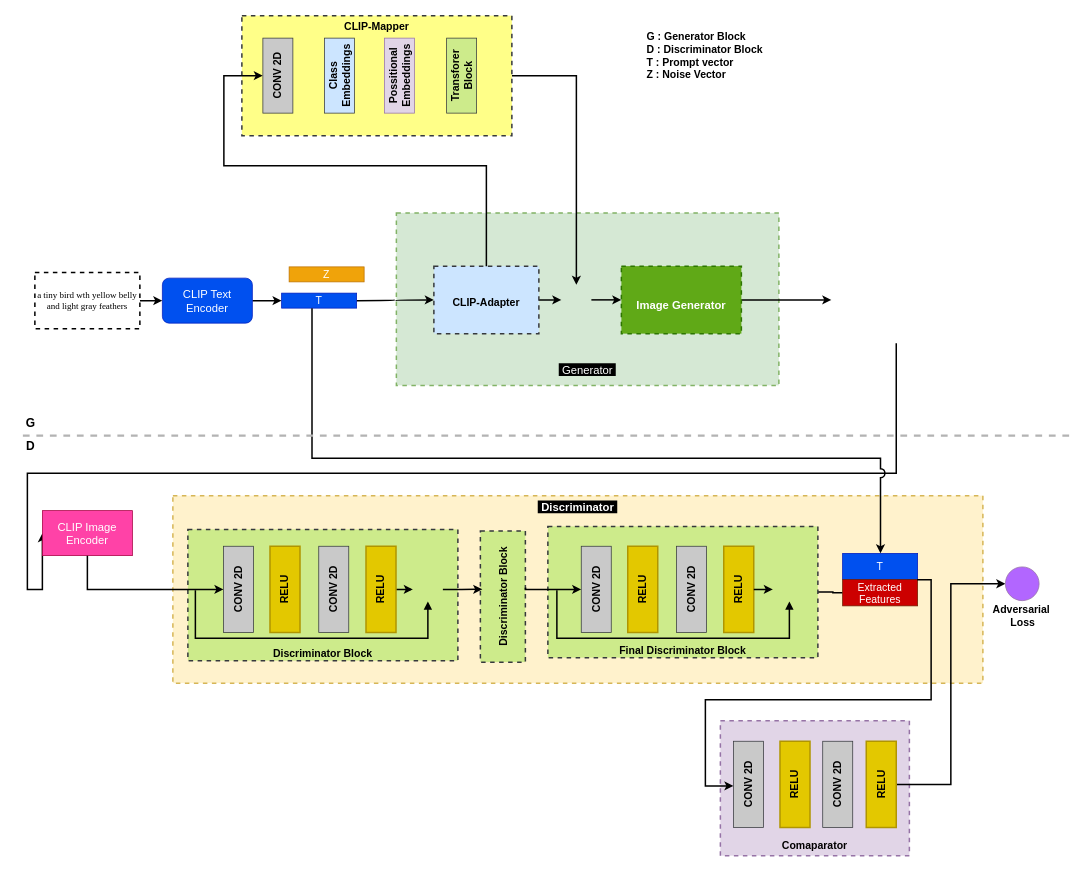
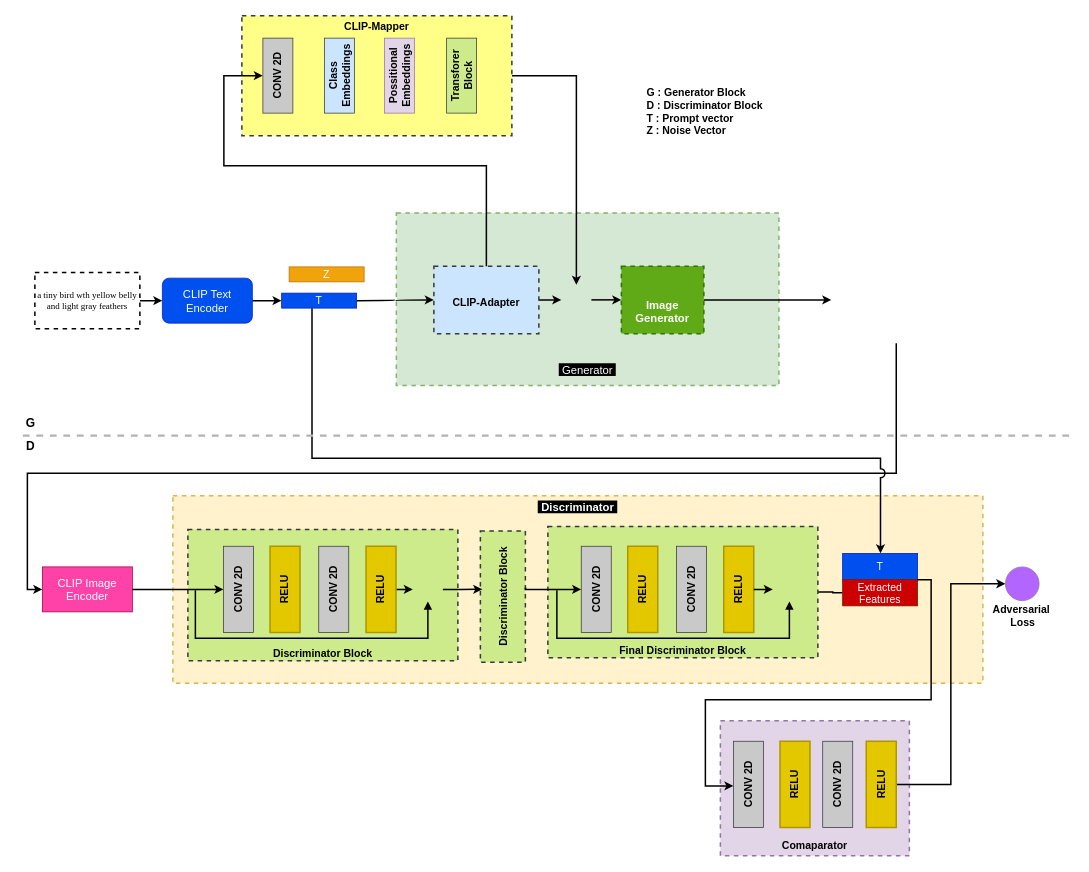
node "G : Generator Block D : Discriminator Block T : Prompt vector Z : Noise Vector": moved (713, 55) -> (713, 111)
node "Image Generator": size 120x68 -> 83x68
node "CLIP Image Encoder": moved (87, 533) -> (87, 589)
